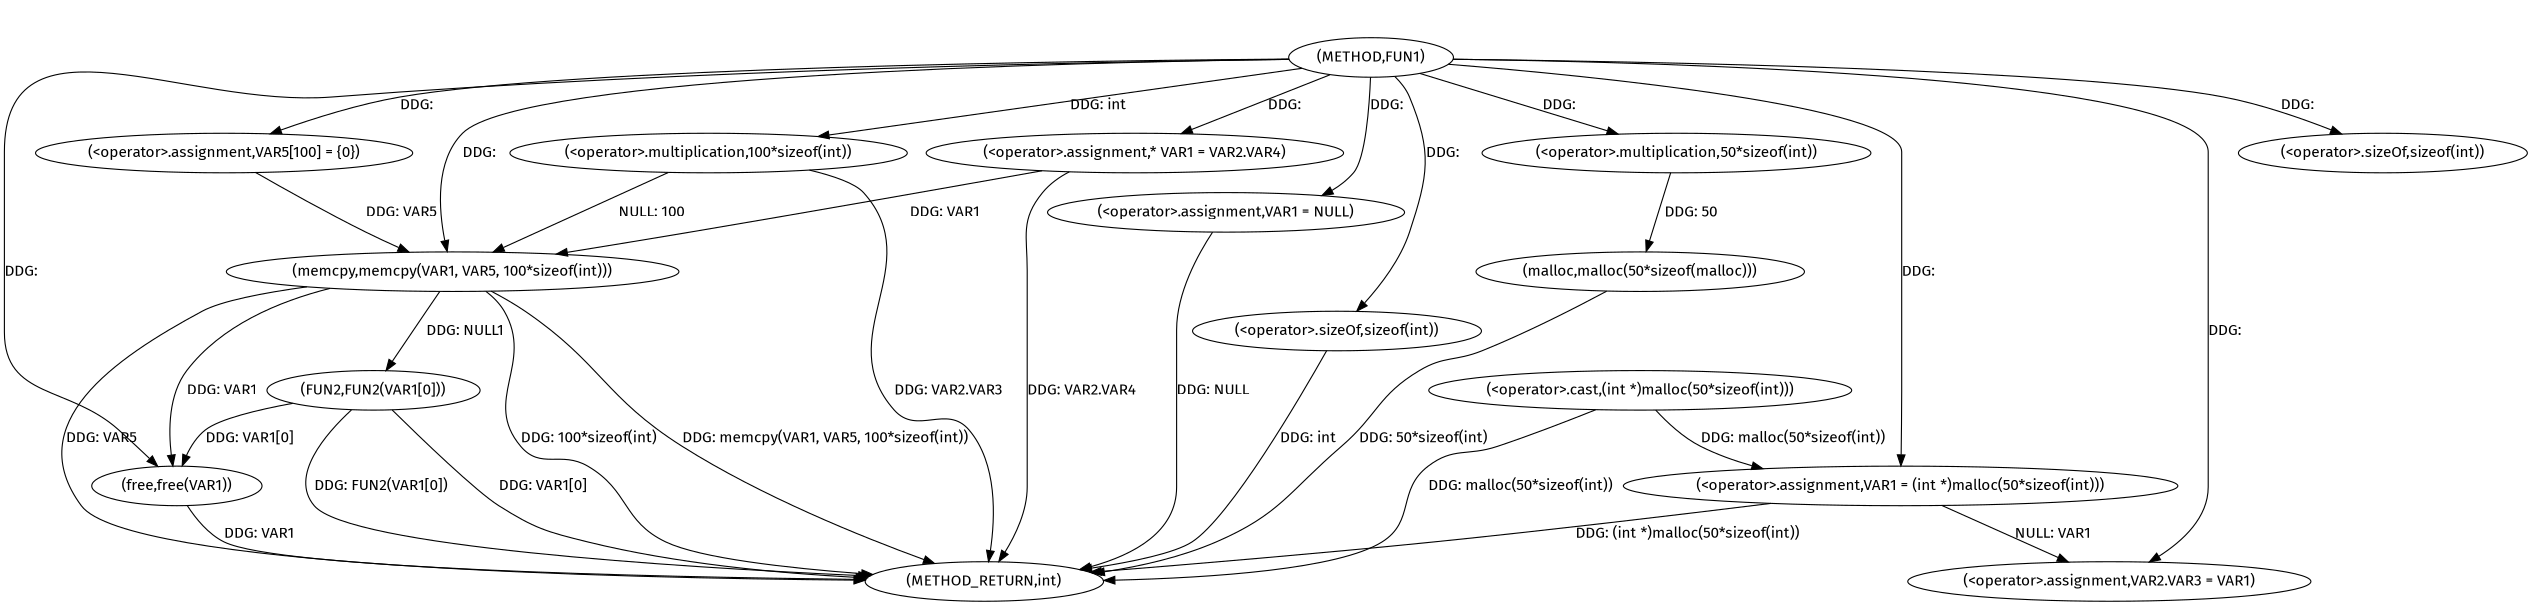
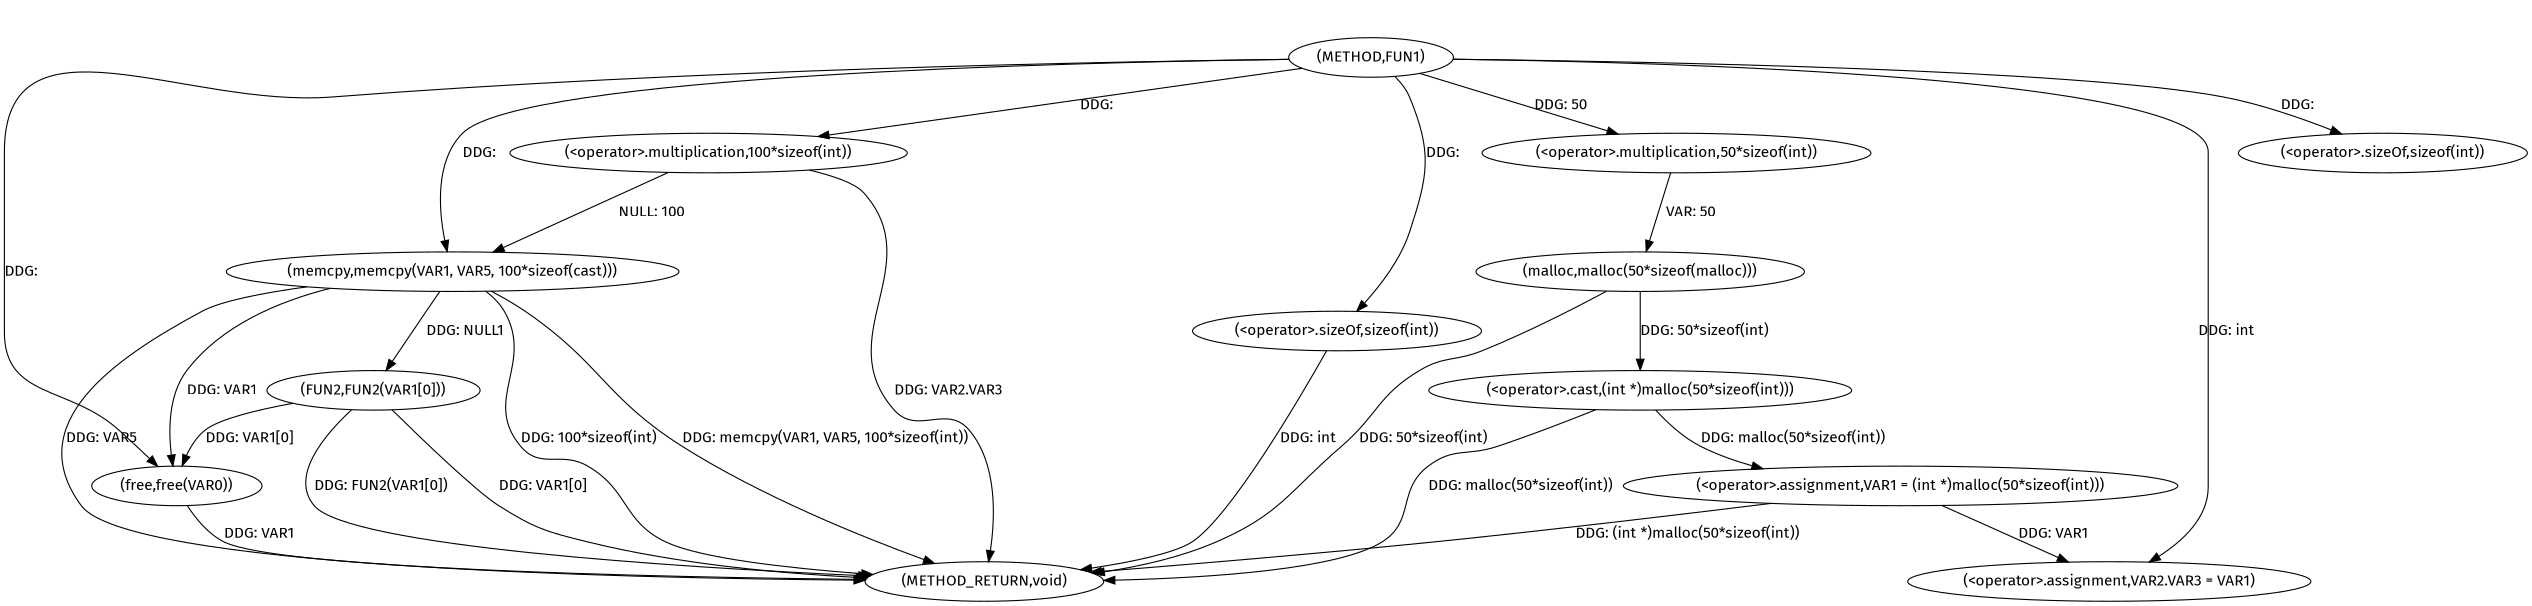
edge "(METHOD,FUN1)" -> "(<operator>.multiplication,100*sizeof(int))": label "DDG: int" -> "DDG: "
edge "(METHOD,FUN1)" -> "(<operator>.multiplication,50*sizeof(int))": label "DDG: " -> "DDG: 50"
edge "(METHOD,FUN1)" -> "(<operator>.assignment,VAR1 = (int *)malloc(50*sizeof(int)))": removed, label "DDG:"
node "(<operator>.assignment,VAR5[100] = {0})": removed
node "(<operator>.assignment,* VAR1 = VAR2.VAR4)": removed
node "(<operator>.assignment,VAR1 = NULL)": removed
edge "(<operator>.multiplication,50*sizeof(int))" -> "(malloc,malloc(50*sizeof(malloc)))": label "DDG: 50" -> "VAR: 50"
node "(memcpy,memcpy(VAR1, VAR5, 100*sizeof(int)))": label "(memcpy,memcpy(VAR1, VAR5, 100*sizeof(int)))" -> "(memcpy,memcpy(VAR1, VAR5, 100*sizeof(cast)))"
edge "(malloc,malloc(50*sizeof(malloc)))" -> "(<operator>.cast,(int *)malloc(50*sizeof(int)))": added, label "DDG: 50*sizeof(int)"
edge "(METHOD,FUN1)" -> "(<operator>.assignment,VAR2.VAR3 = VAR1)": label "DDG: " -> "DDG: int"
node "(free,free(VAR1))": label "(free,free(VAR1))" -> "(free,free(VAR0))"
edge "(<operator>.assignment,VAR1 = (int *)malloc(50*sizeof(int)))" -> "(<operator>.assignment,VAR2.VAR3 = VAR1)": label "NULL: VAR1" -> "DDG: VAR1"
node "(METHOD_RETURN,int)": label "(METHOD_RETURN,int)" -> "(METHOD_RETURN,void)"
